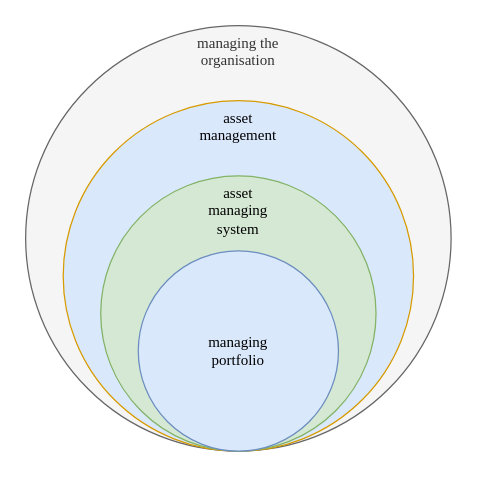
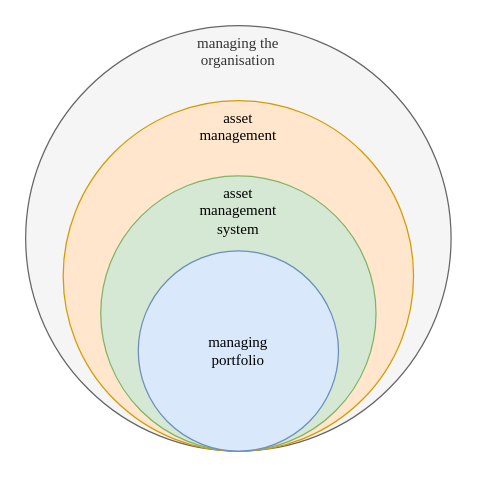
node "asset management": fillcolor #dae8fc -> #ffe6cc
node "asset managing system": label "asset managing system" -> "asset management system"
